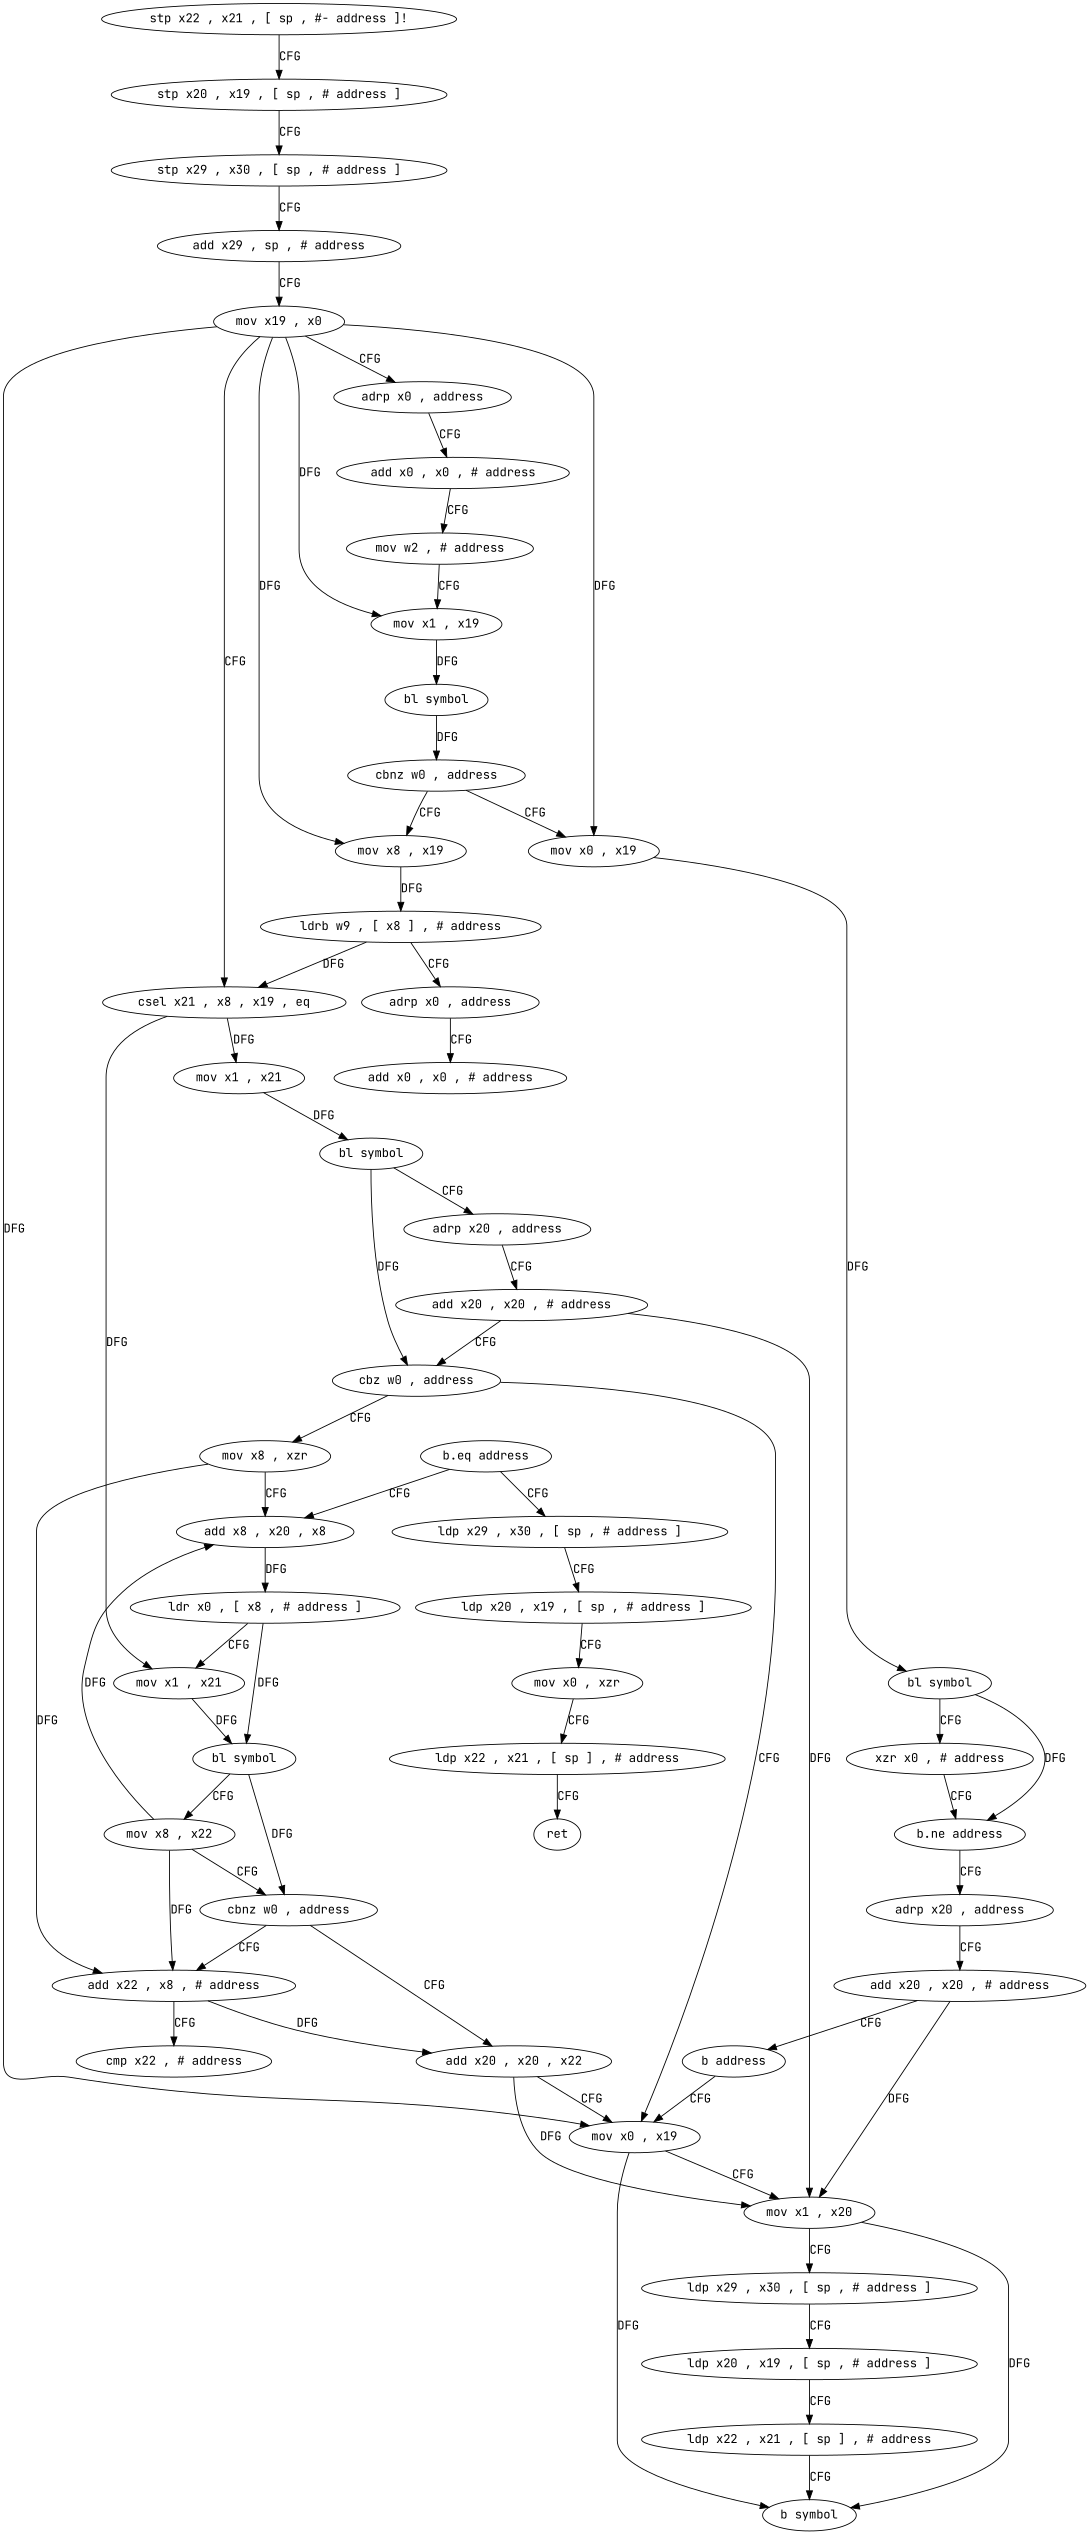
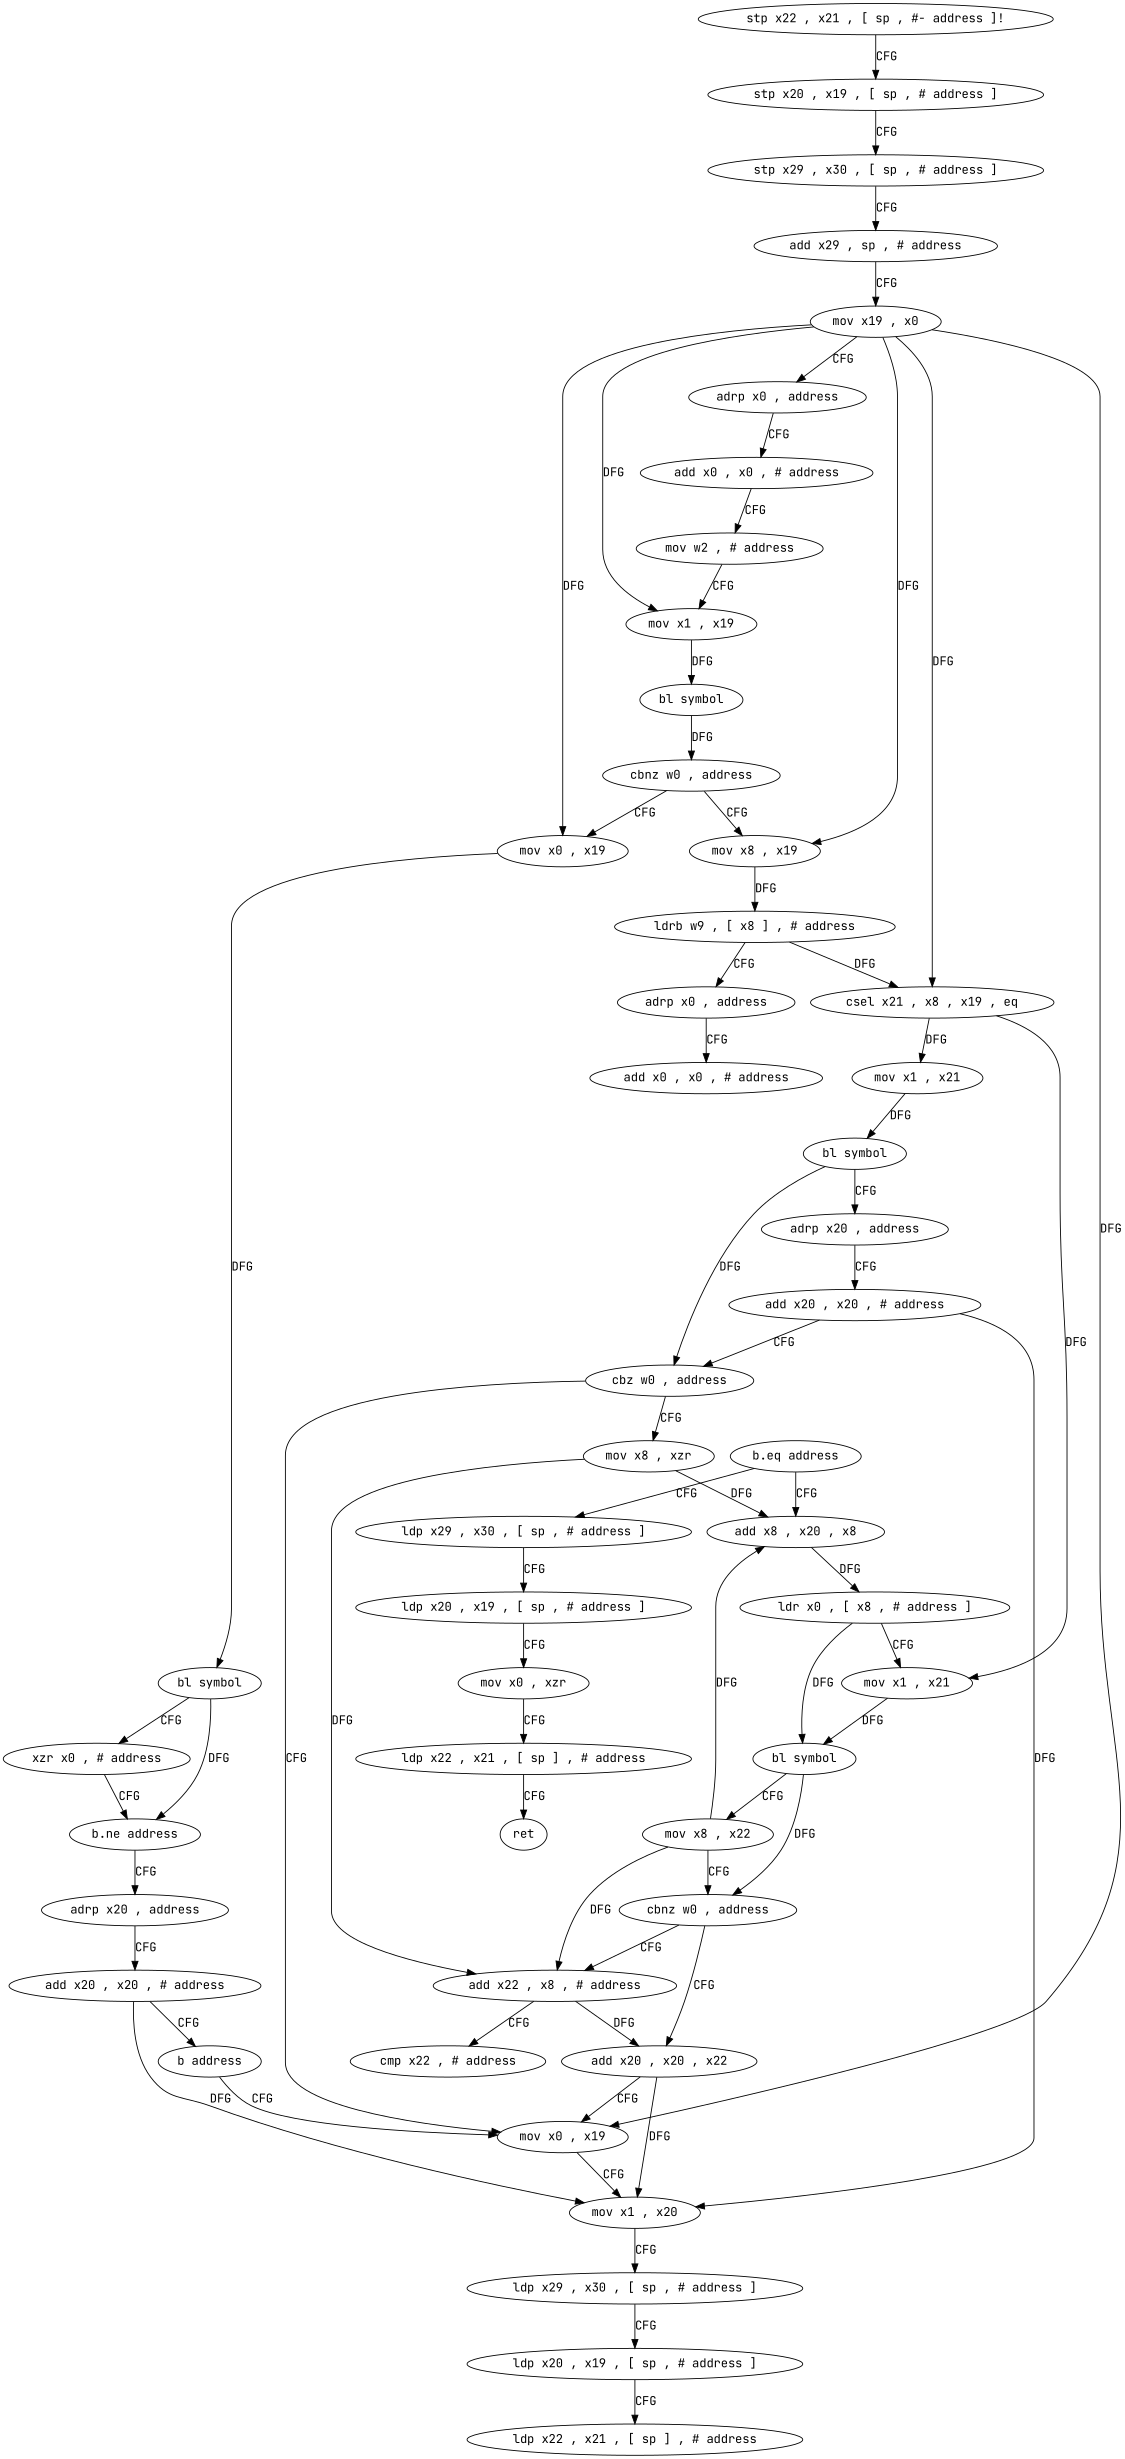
edge "mov x19 , x0" -> "csel x21 , x8 , x19 , eq": label "CFG" -> "DFG"
edge "mov x8 , xzr" -> "add x8 , x20 , x8": label "CFG" -> "DFG"
node "b symbol": removed
